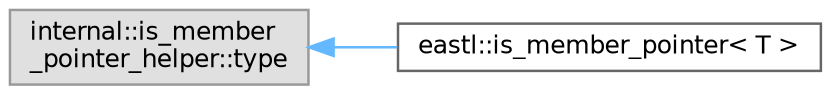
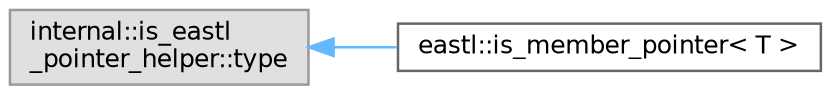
node "internal::is_member _pointer_helper::type": label "internal::is_member _pointer_helper::type" -> "internal::is_eastl _pointer_helper::type"
